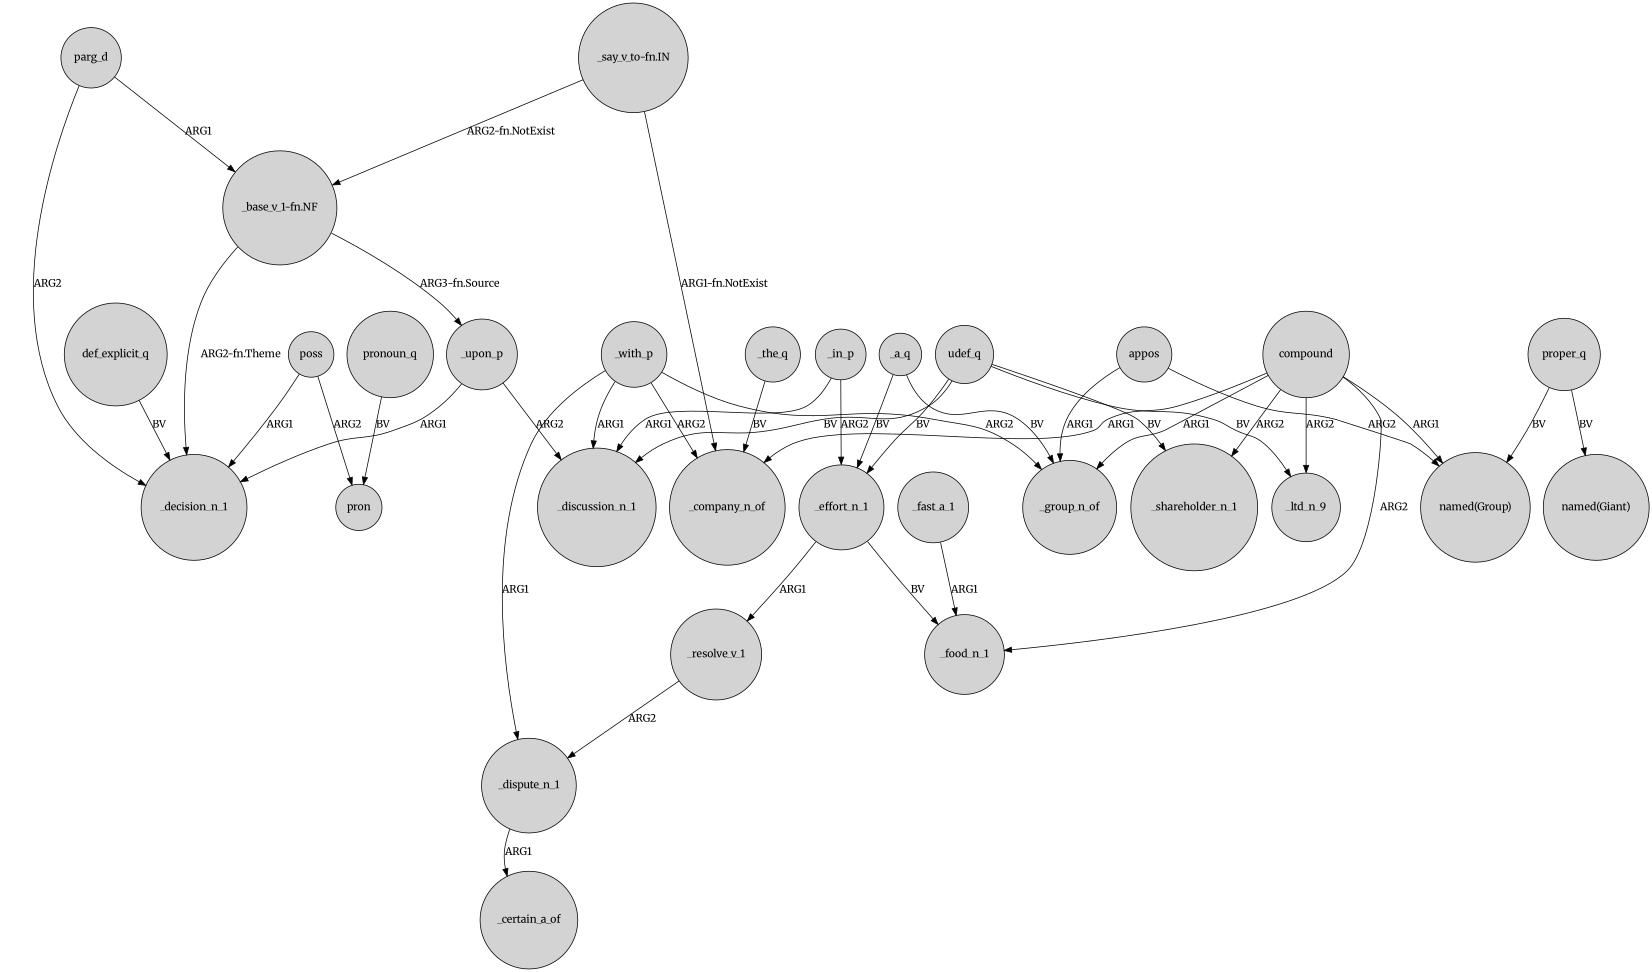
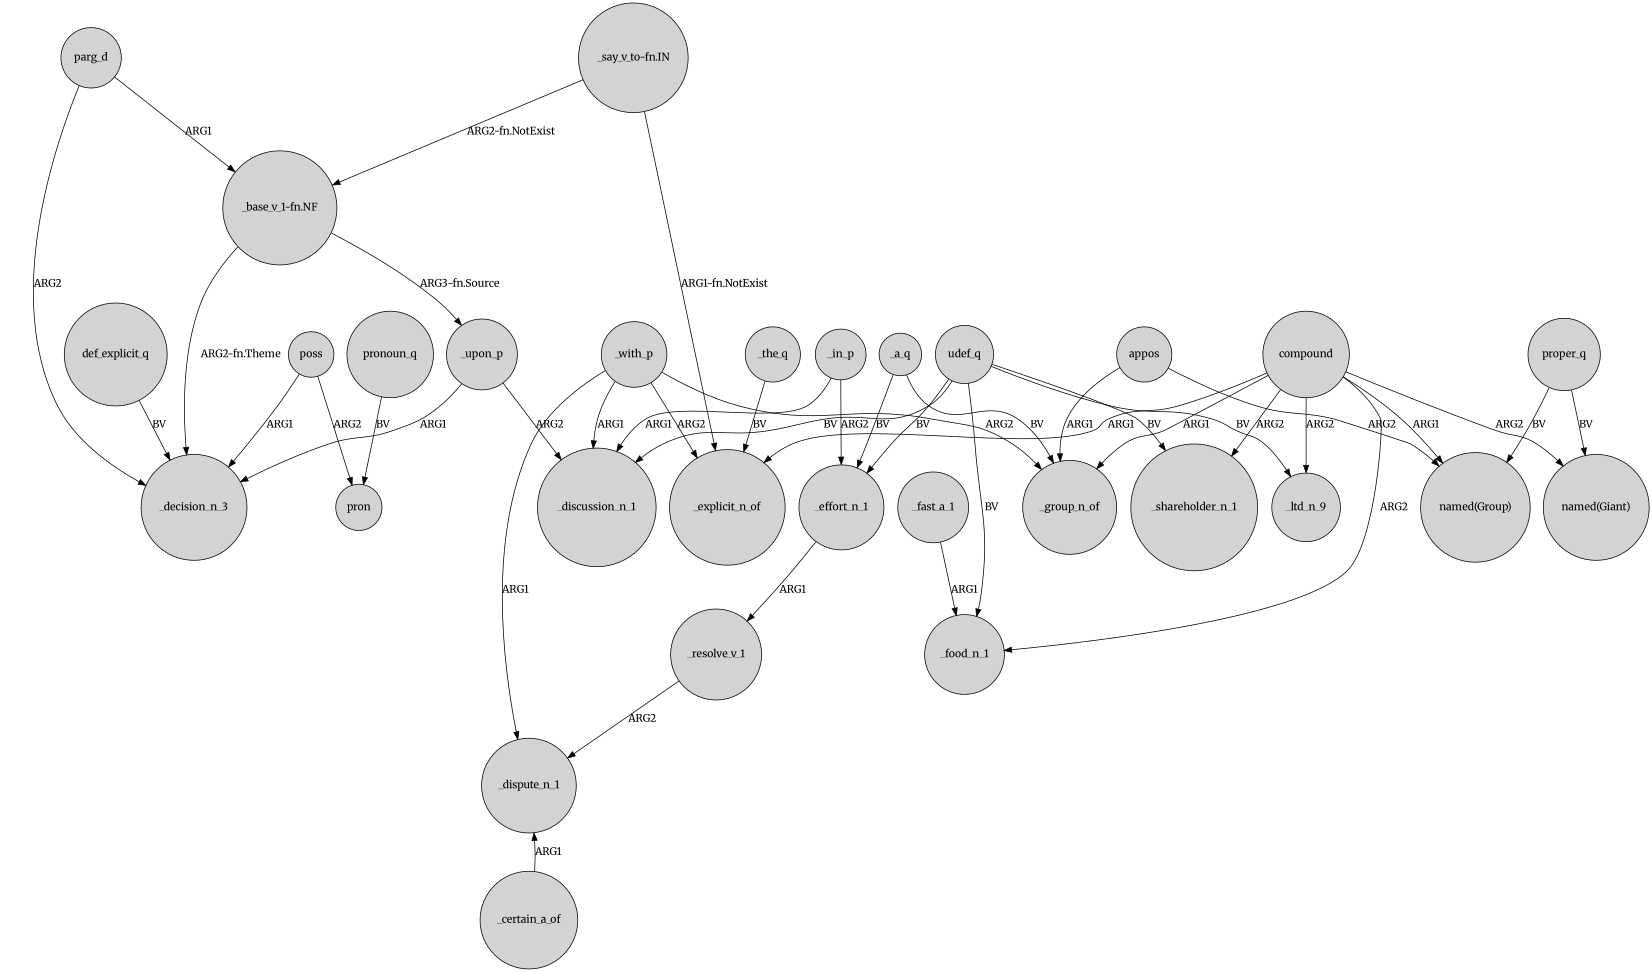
edge "compound" -> "named(Giant)": added, label "ARG2"
node "_decision_n_1": label "_decision_n_1" -> "_decision_n_3"
node "_company_n_of": label "_company_n_of" -> "_explicit_n_of"
edge "_effort_n_1" -> "_food_n_1": now "udef_q" -> "_food_n_1"
edge "_dispute_n_1" -> "_certain_a_of": reversed
